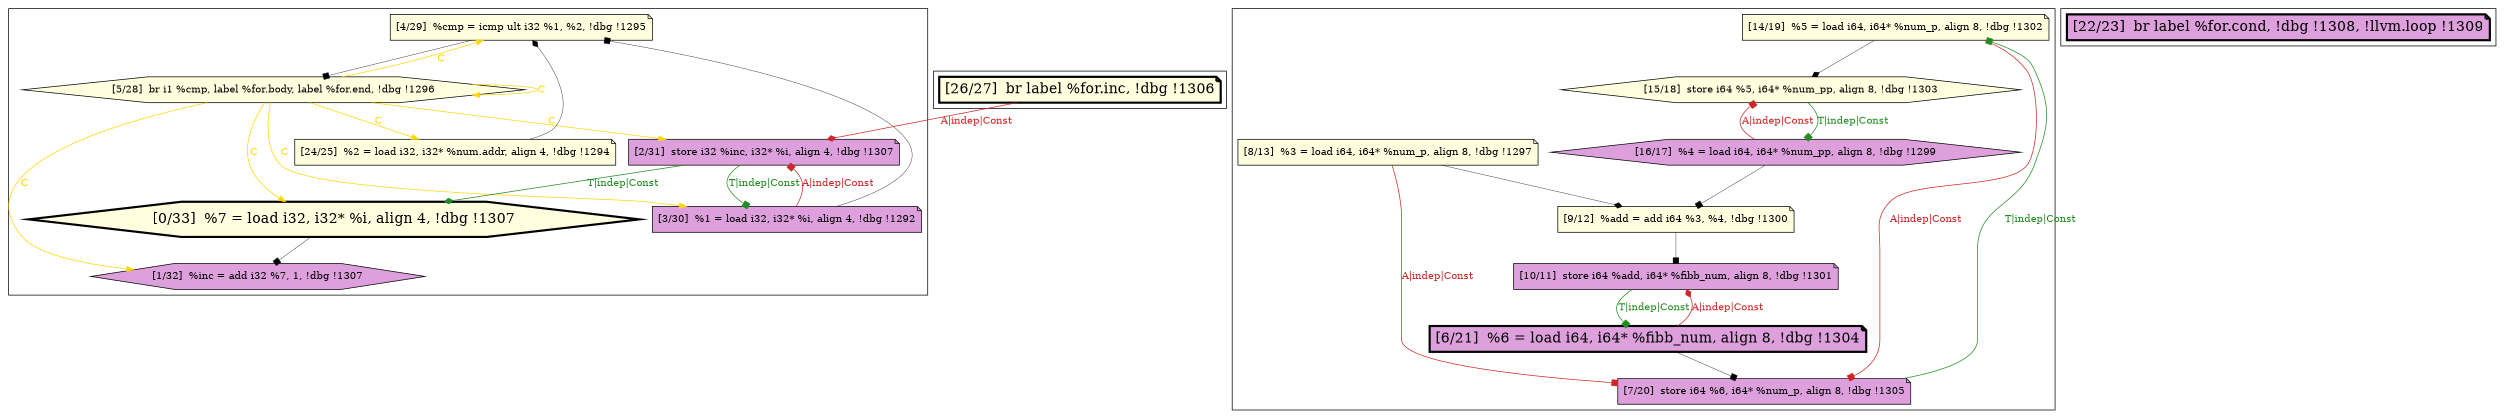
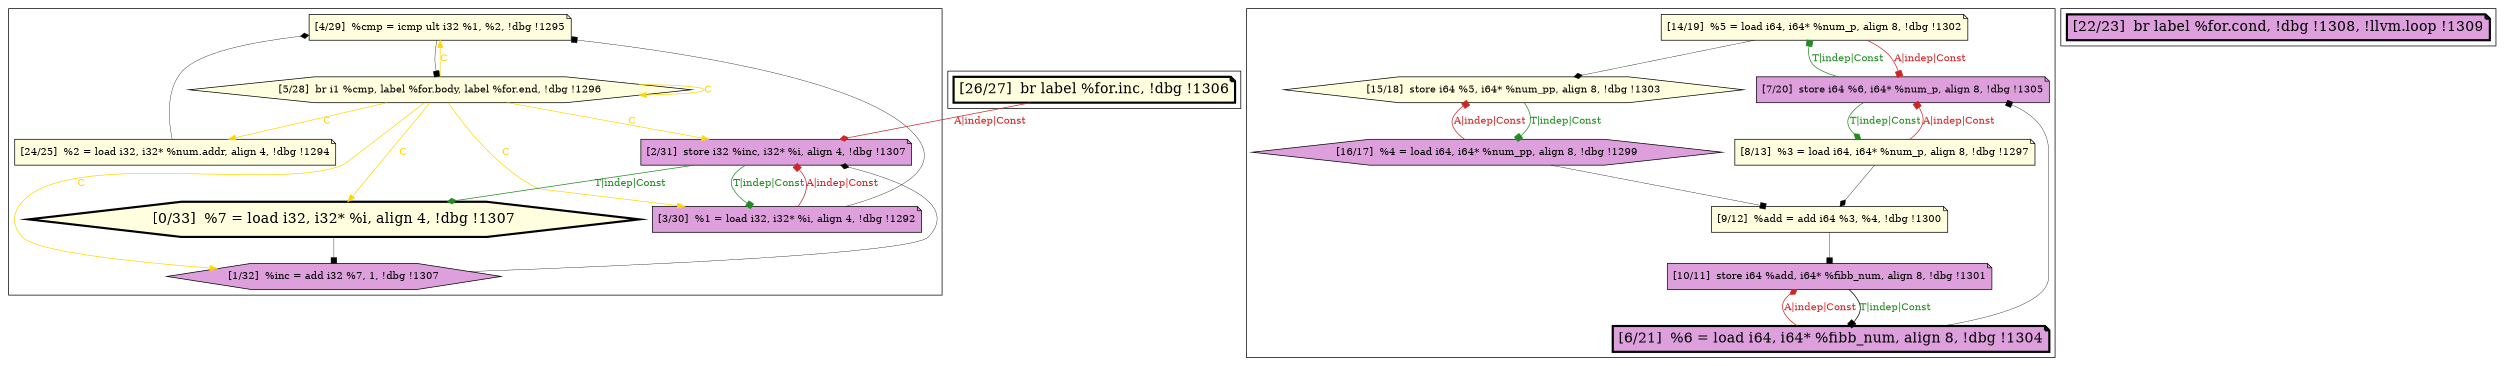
edge "[7/20]  store i64 %6, i64* %num_p, align 8, !dbg !1305" -> "[8/13]  %3 = load i64, i64* %num_p, align 8, !dbg !1297": added, label "T|indep|Const"
edge "[1/32]  %inc = add i32 %7, 1, !dbg !1307" -> "[2/31]  store i32 %inc, i32* %i, align 4, !dbg !1307": added
edge "[10/11]  store i64 %add, i64* %fibb_num, align 8, !dbg !1301" -> "[6/21]  %6 = load i64, i64* %fibb_num, align 8, !dbg !1304": color forestgreen -> black
